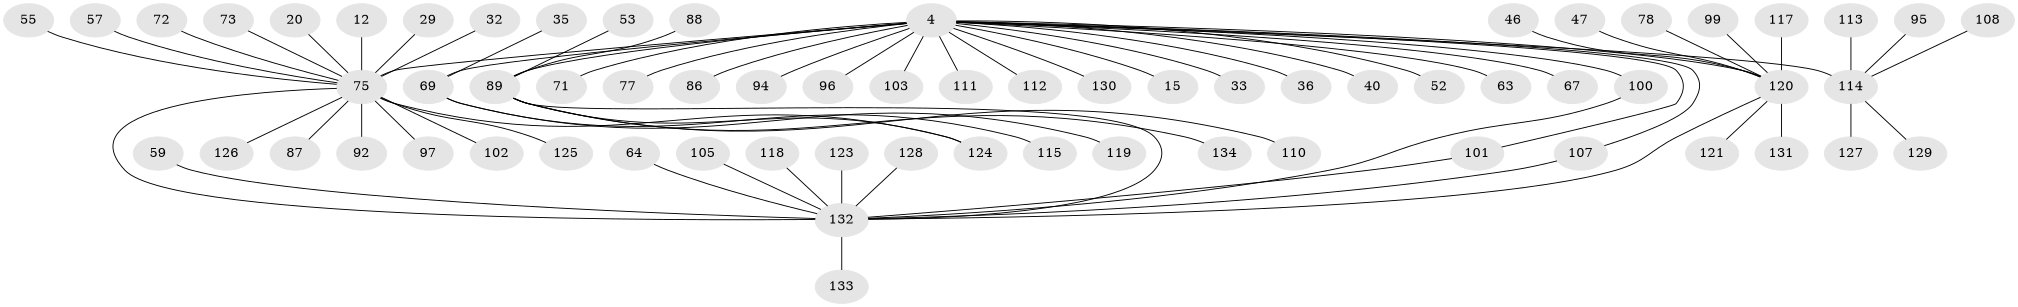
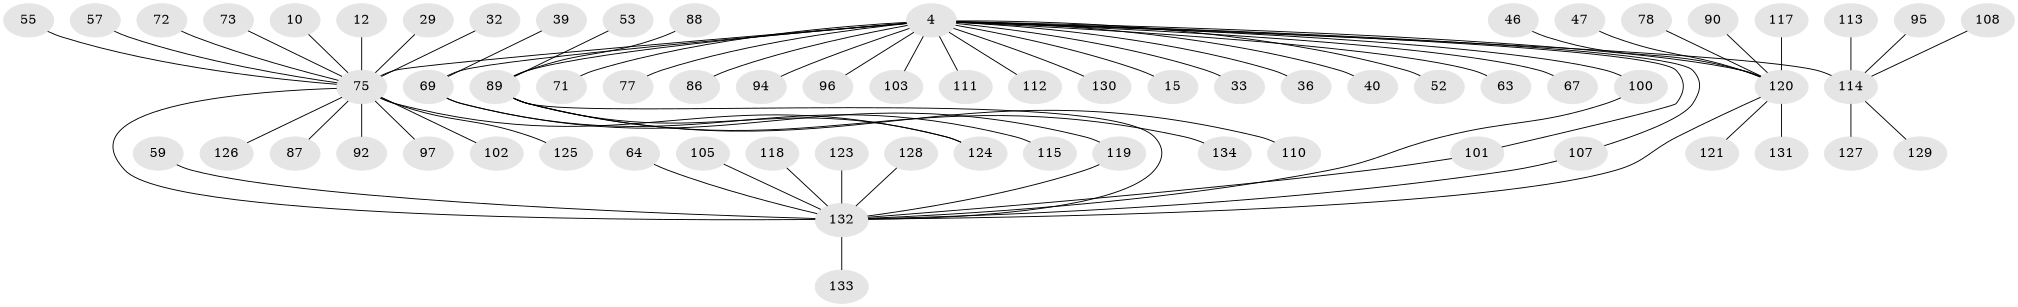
node "20": label "20" -> "10"
node "35": label "35" -> "39"
node "99": label "99" -> "90"
edge "119" -- "132": added
